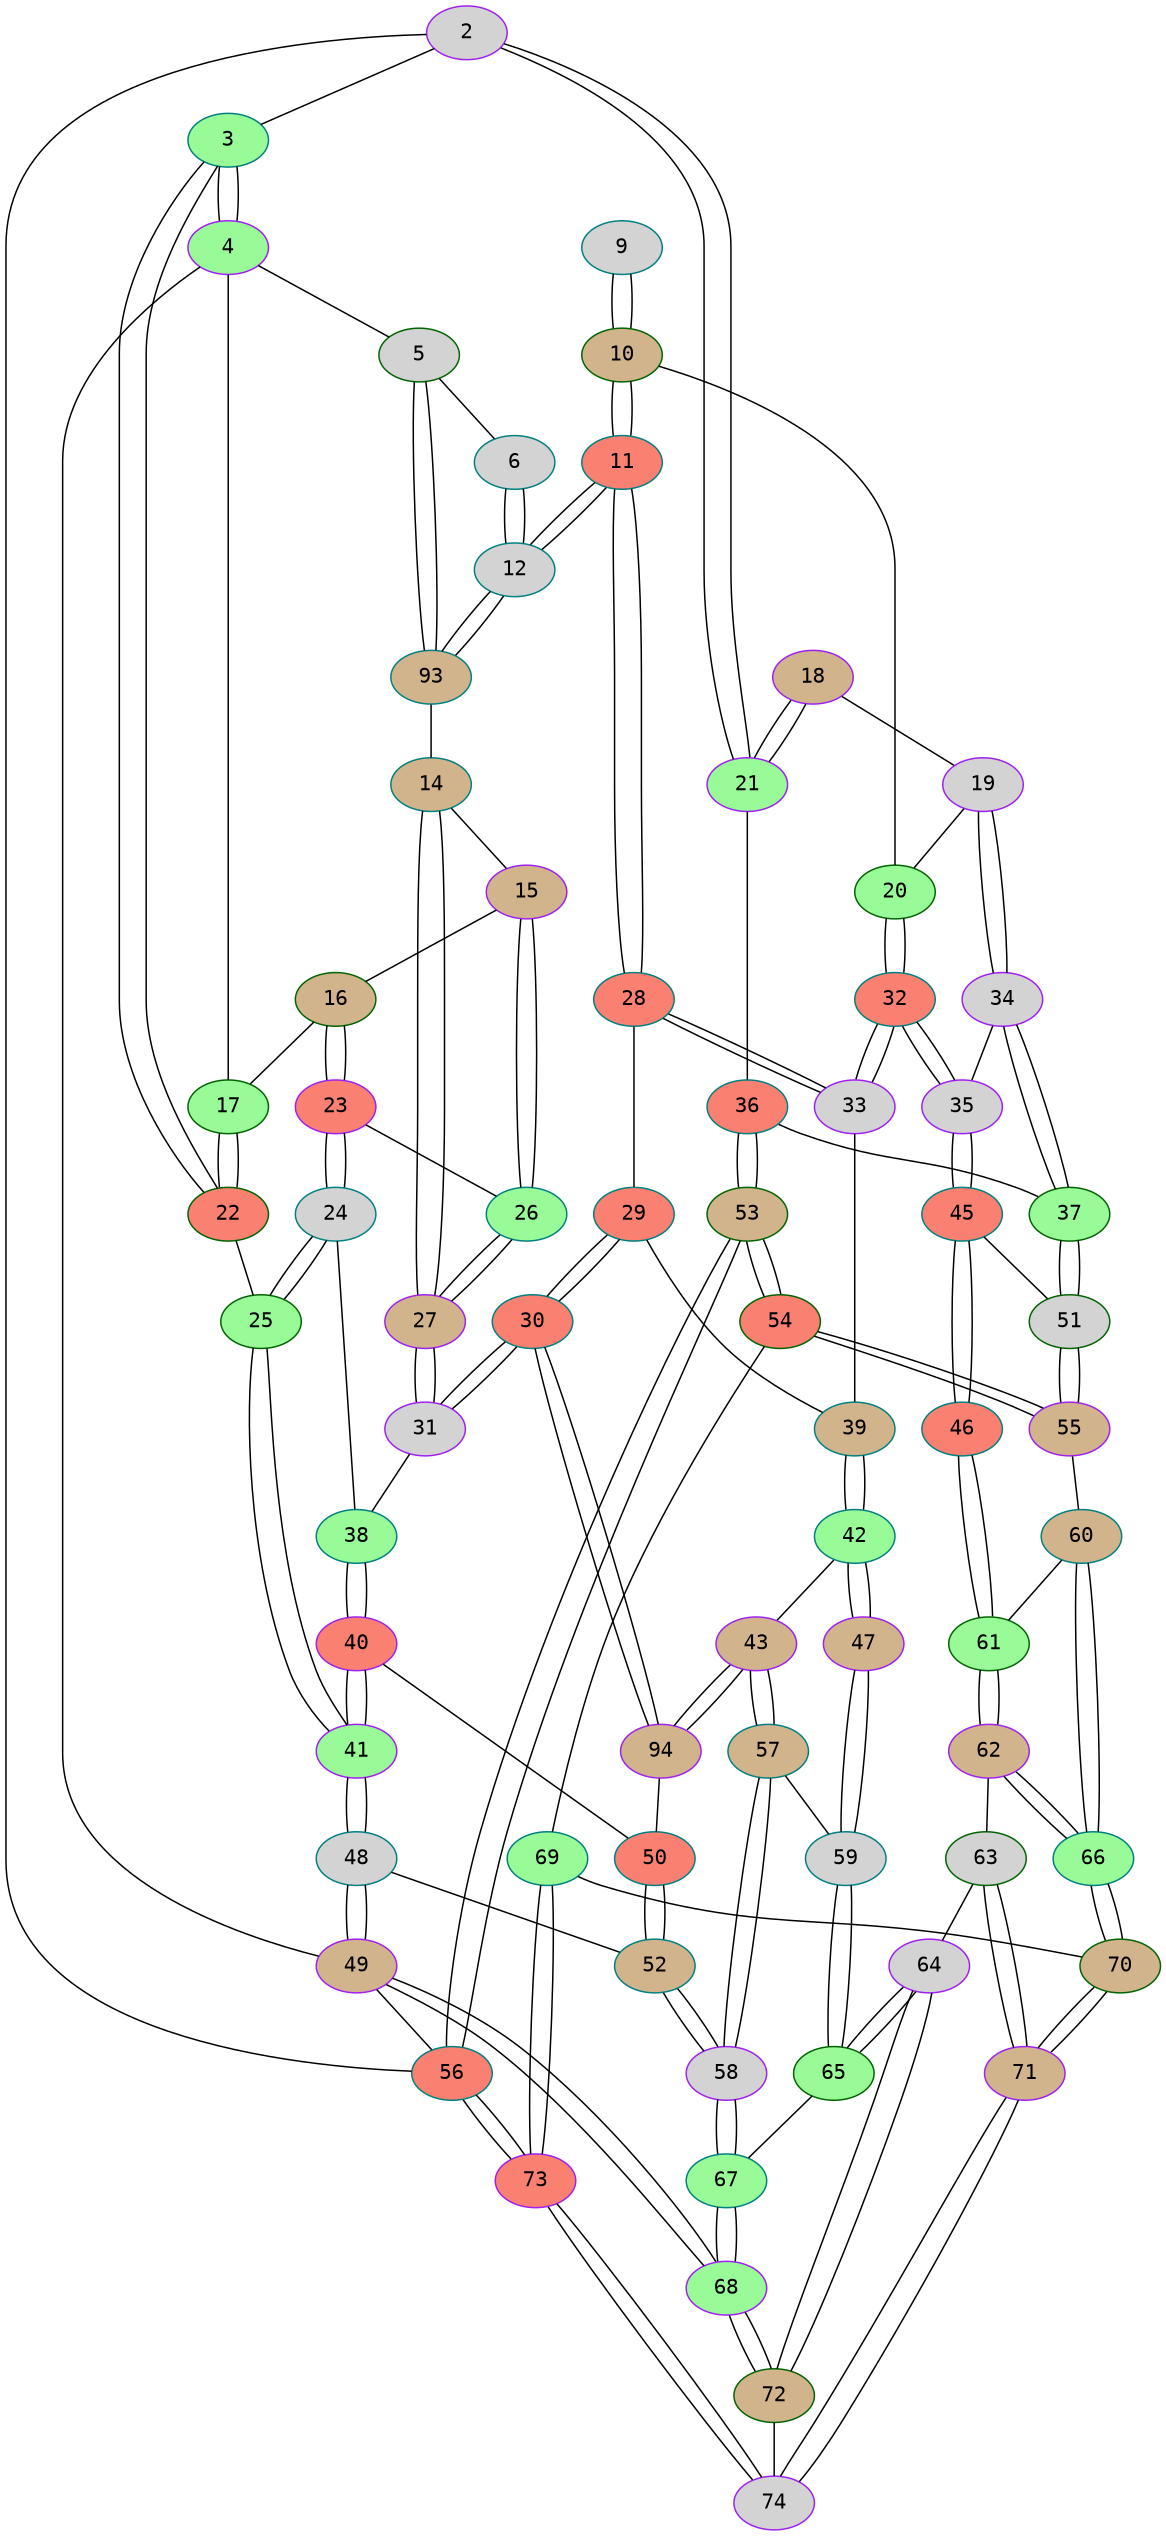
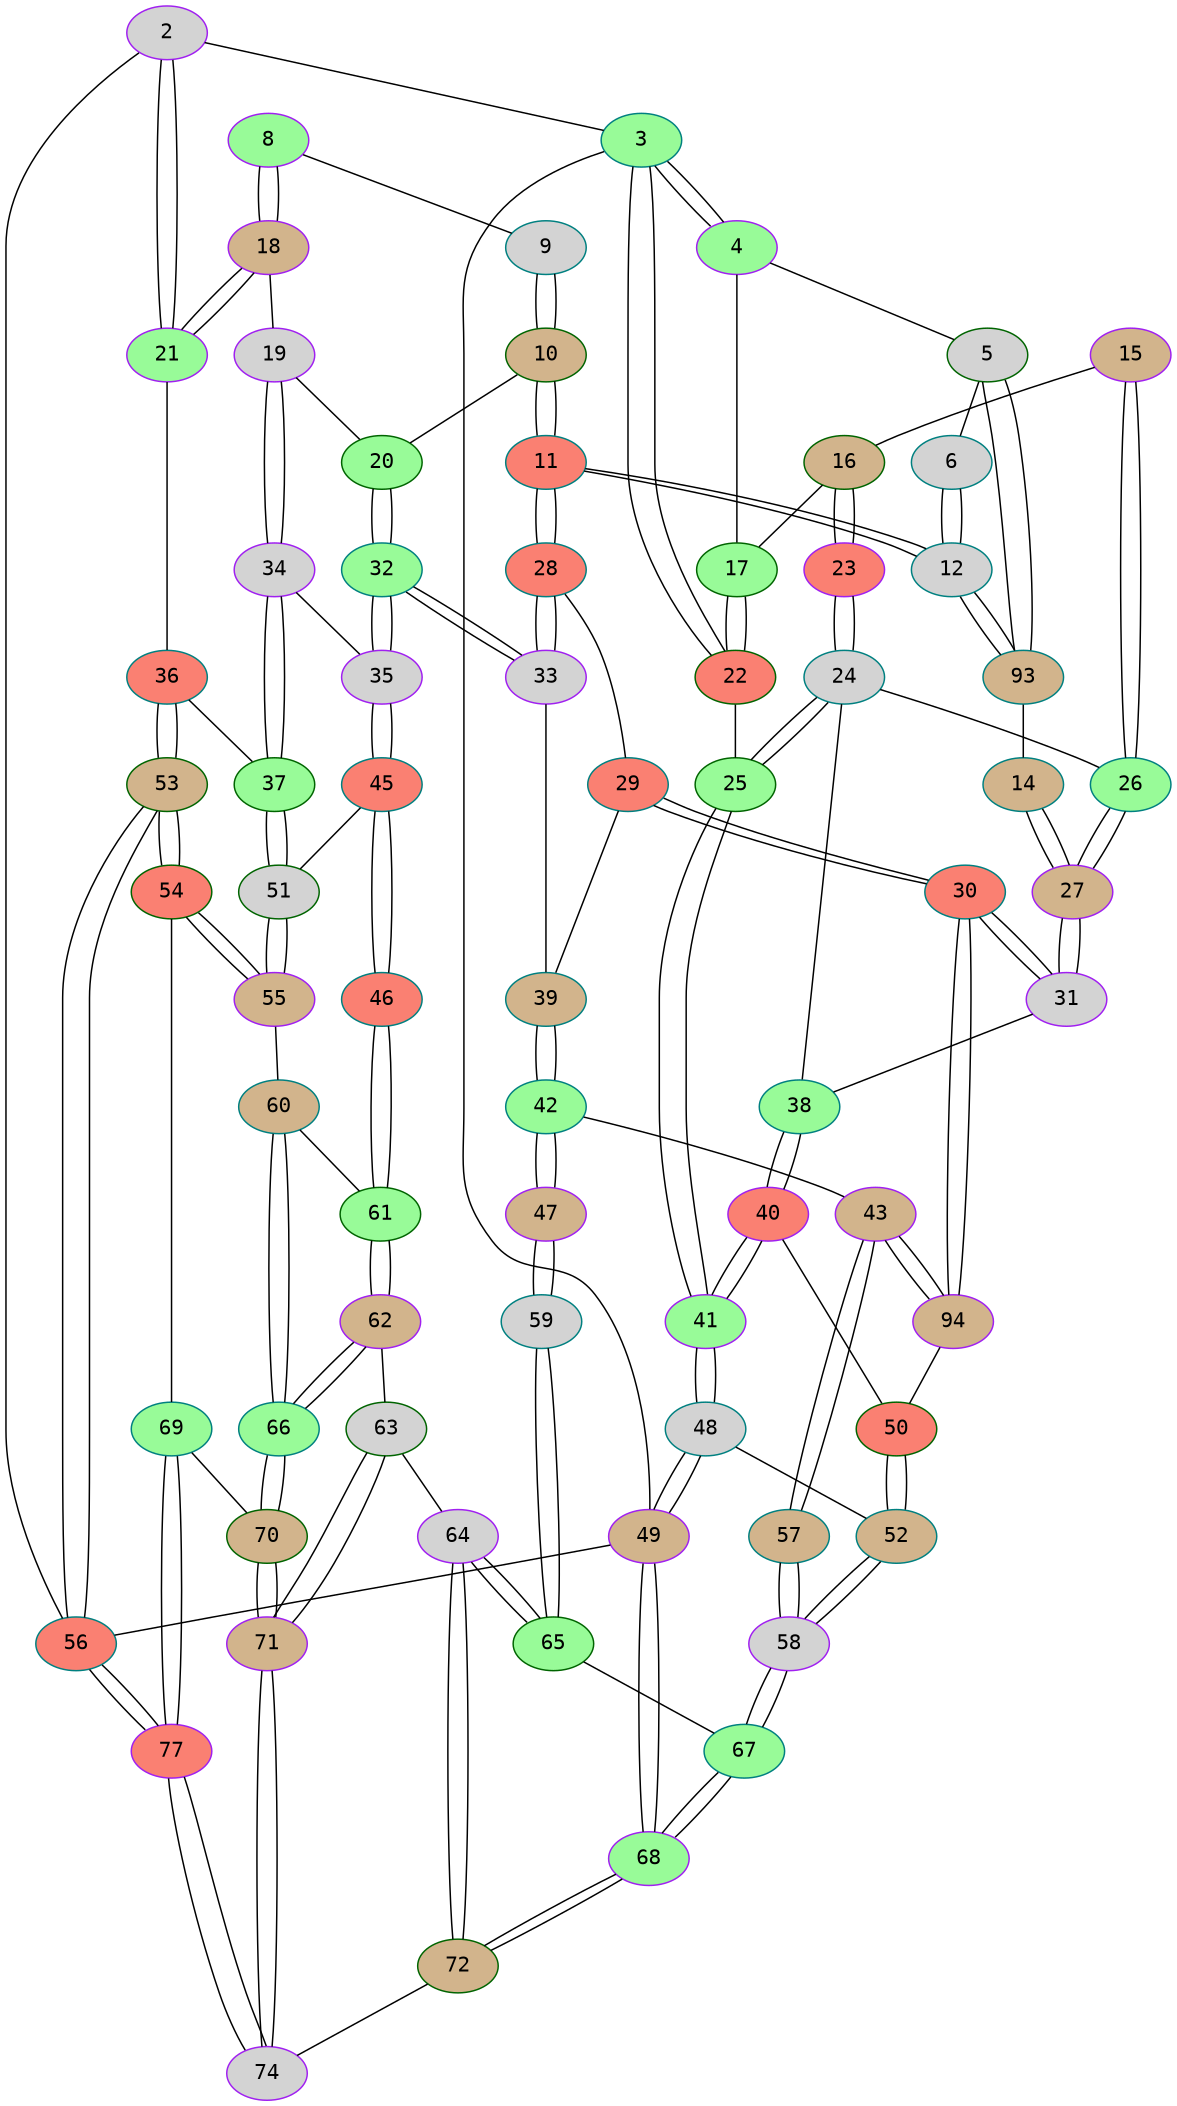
node "8": added
edge "14" -- "15": removed
node "32": fillcolor salmon -> palegreen
edge "4" -- "49": now "3" -- "49"
edge "23" -- "26": now "24" -- "26"
edge "57" -- "59": removed
node "50": color teal -> darkgreen
node "73": label "73" -> "77"
